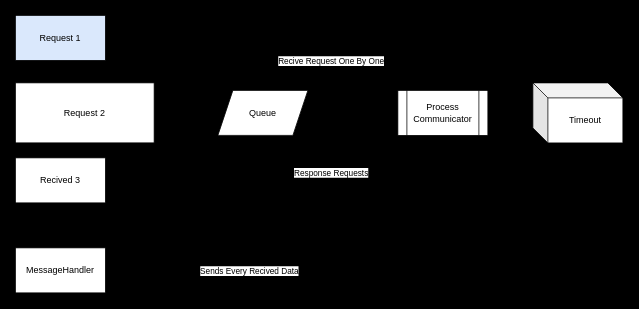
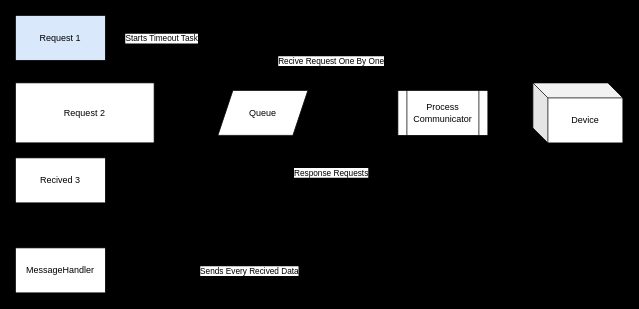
edge "Request 1" -> "Queue": added, label "Starts Timeout Task"
node "Timeout": label "Timeout" -> "Device"
